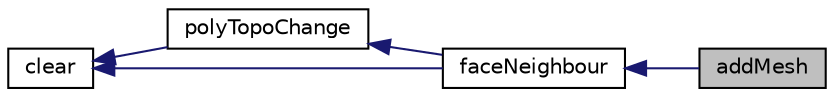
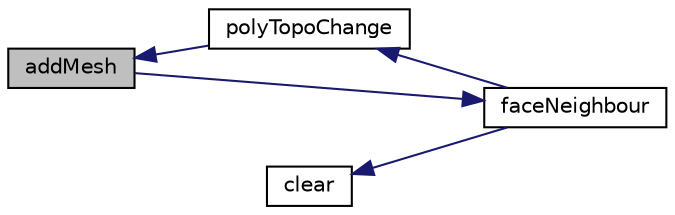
edge "polyTopoChange" -> "clear": now "polyTopoChange" -> "addMesh"
